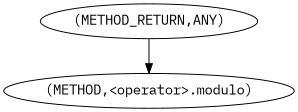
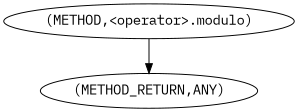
edge "(METHOD_RETURN,ANY)" -> "(METHOD,<operator>.modulo)": reversed
